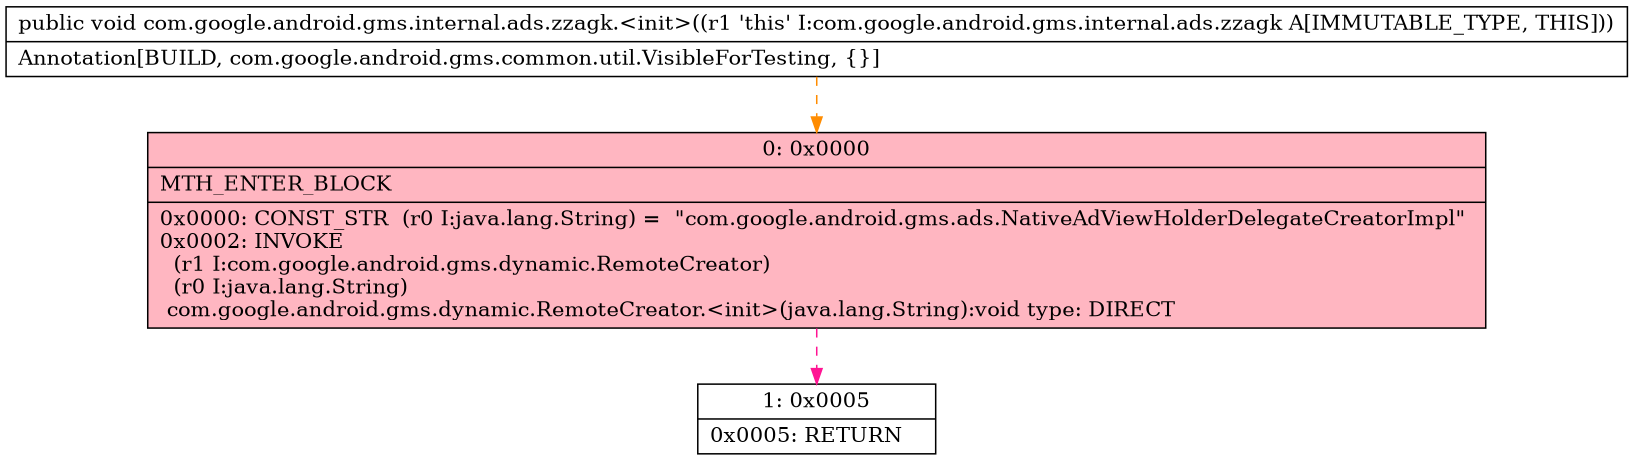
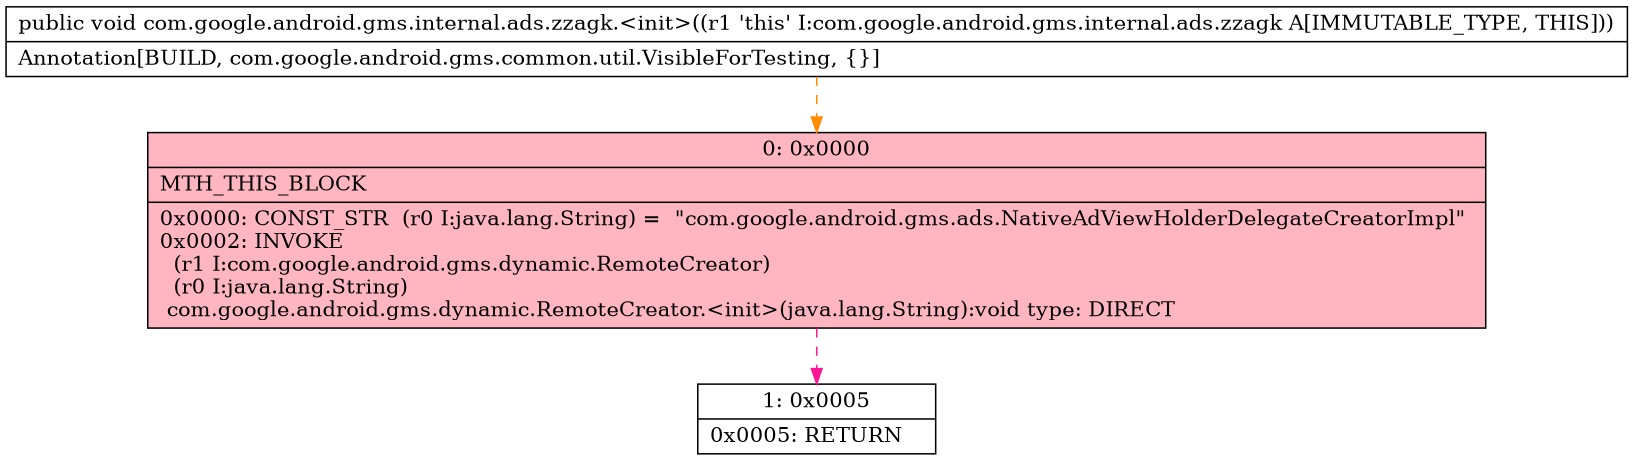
node "0: 0x0000": text "MTH_ENTER_BLOCK" -> "MTH_THIS_BLOCK"
